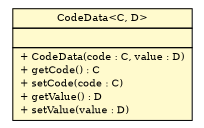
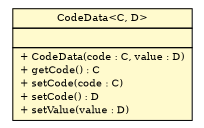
node "CodeData<C, D>": text "+ getValue() : D" -> "+ setCode() : D"
